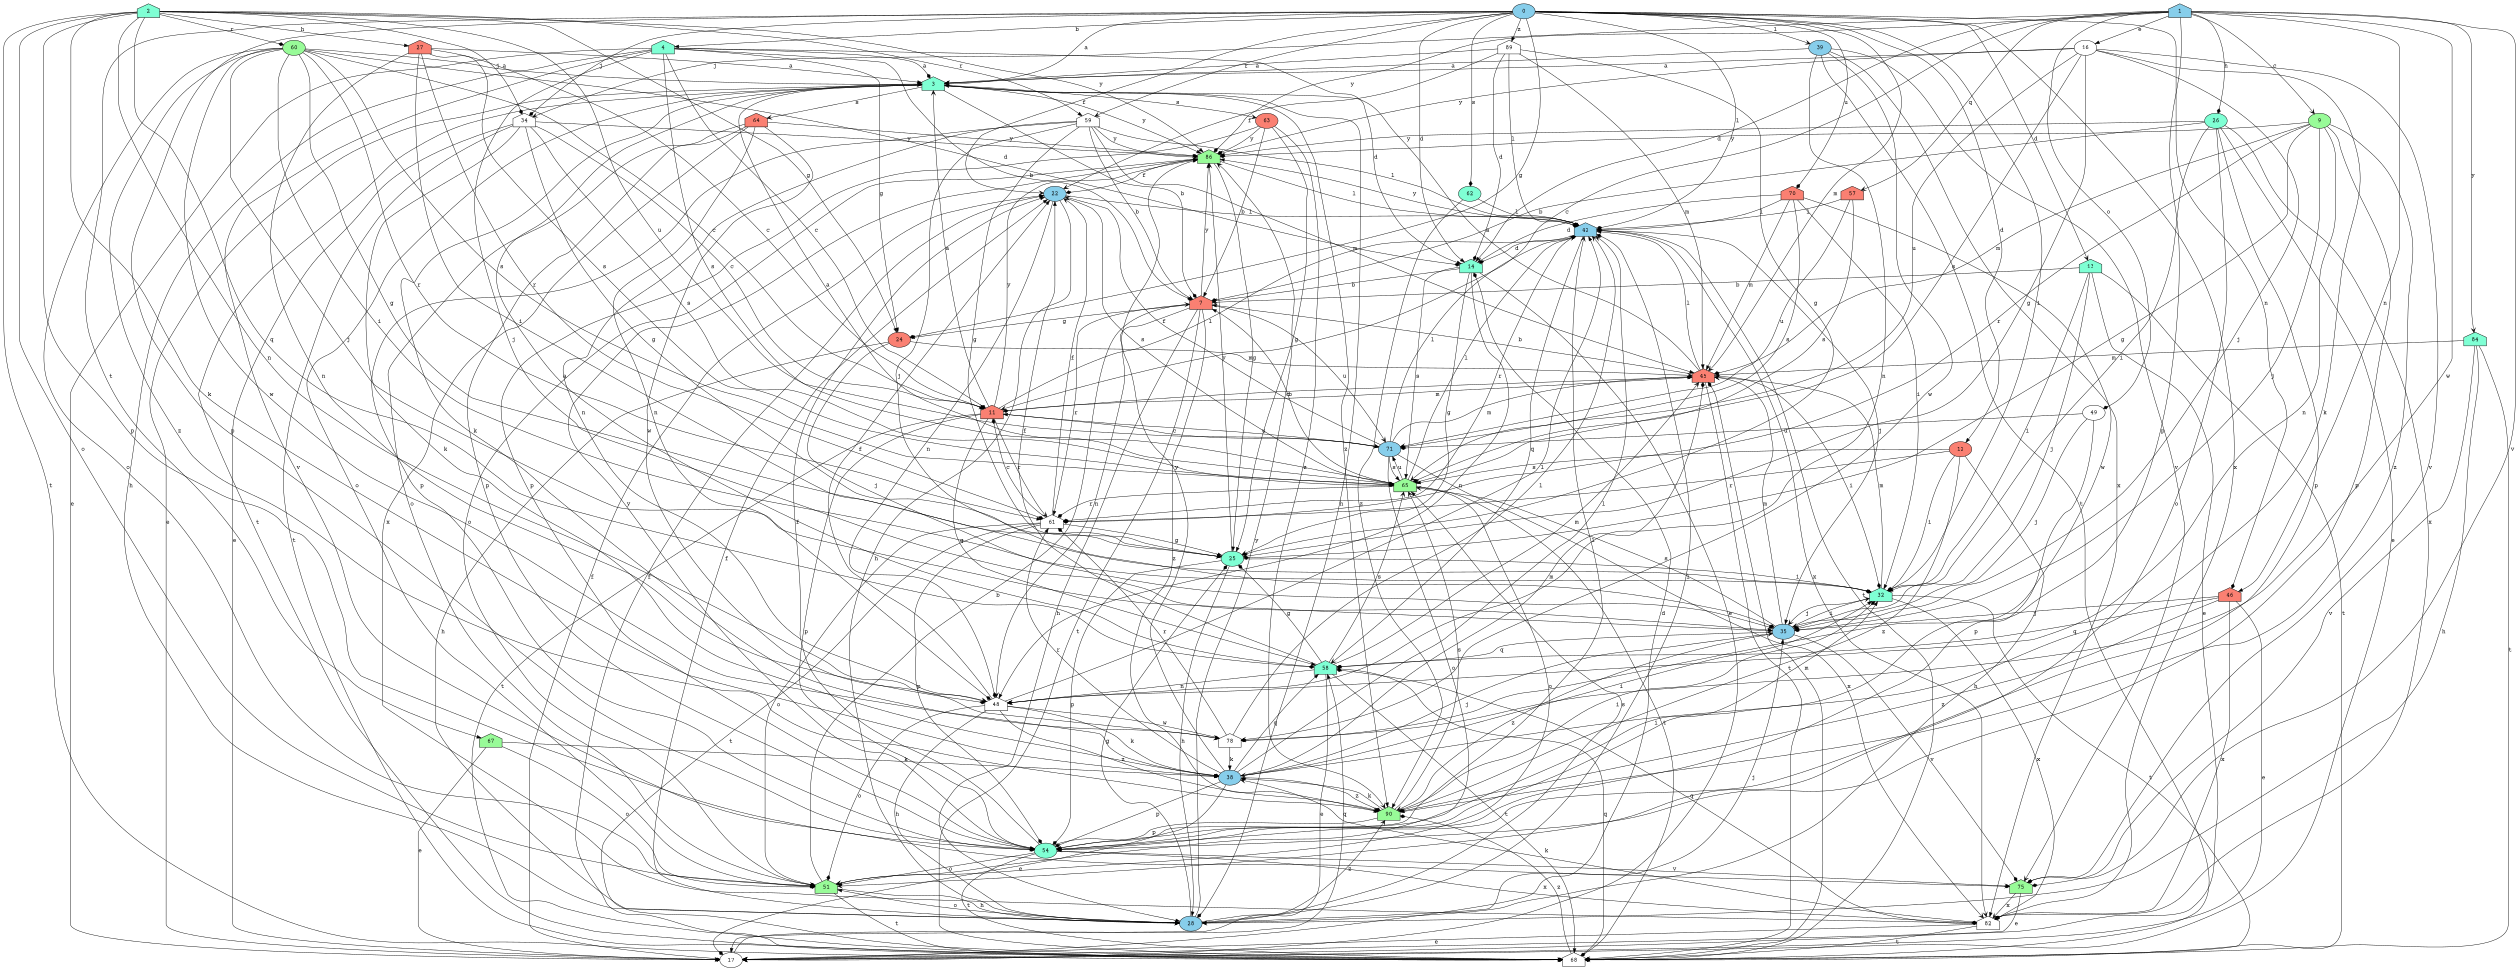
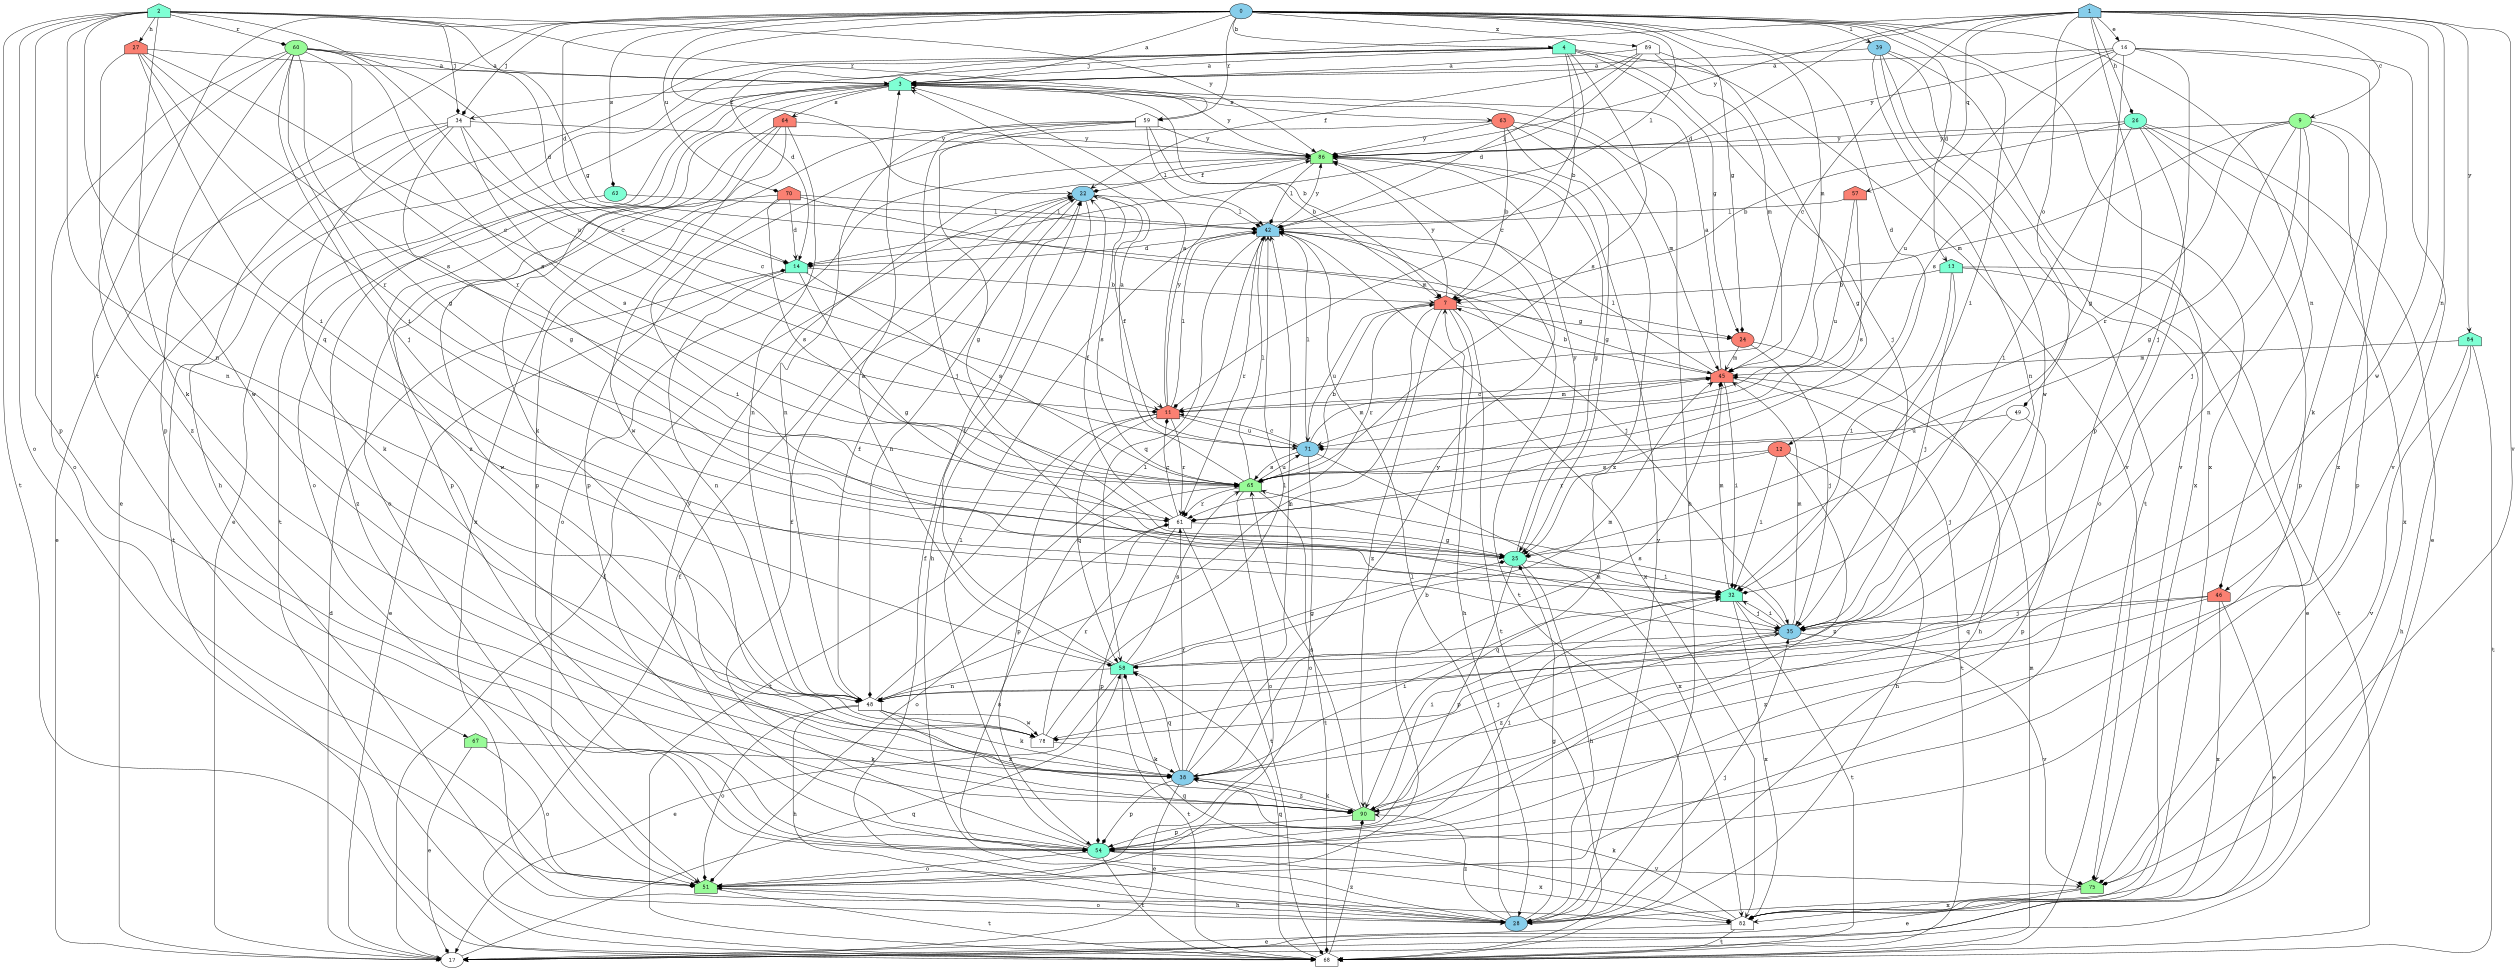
edge "59" -> "45": now "63" -> "45"
